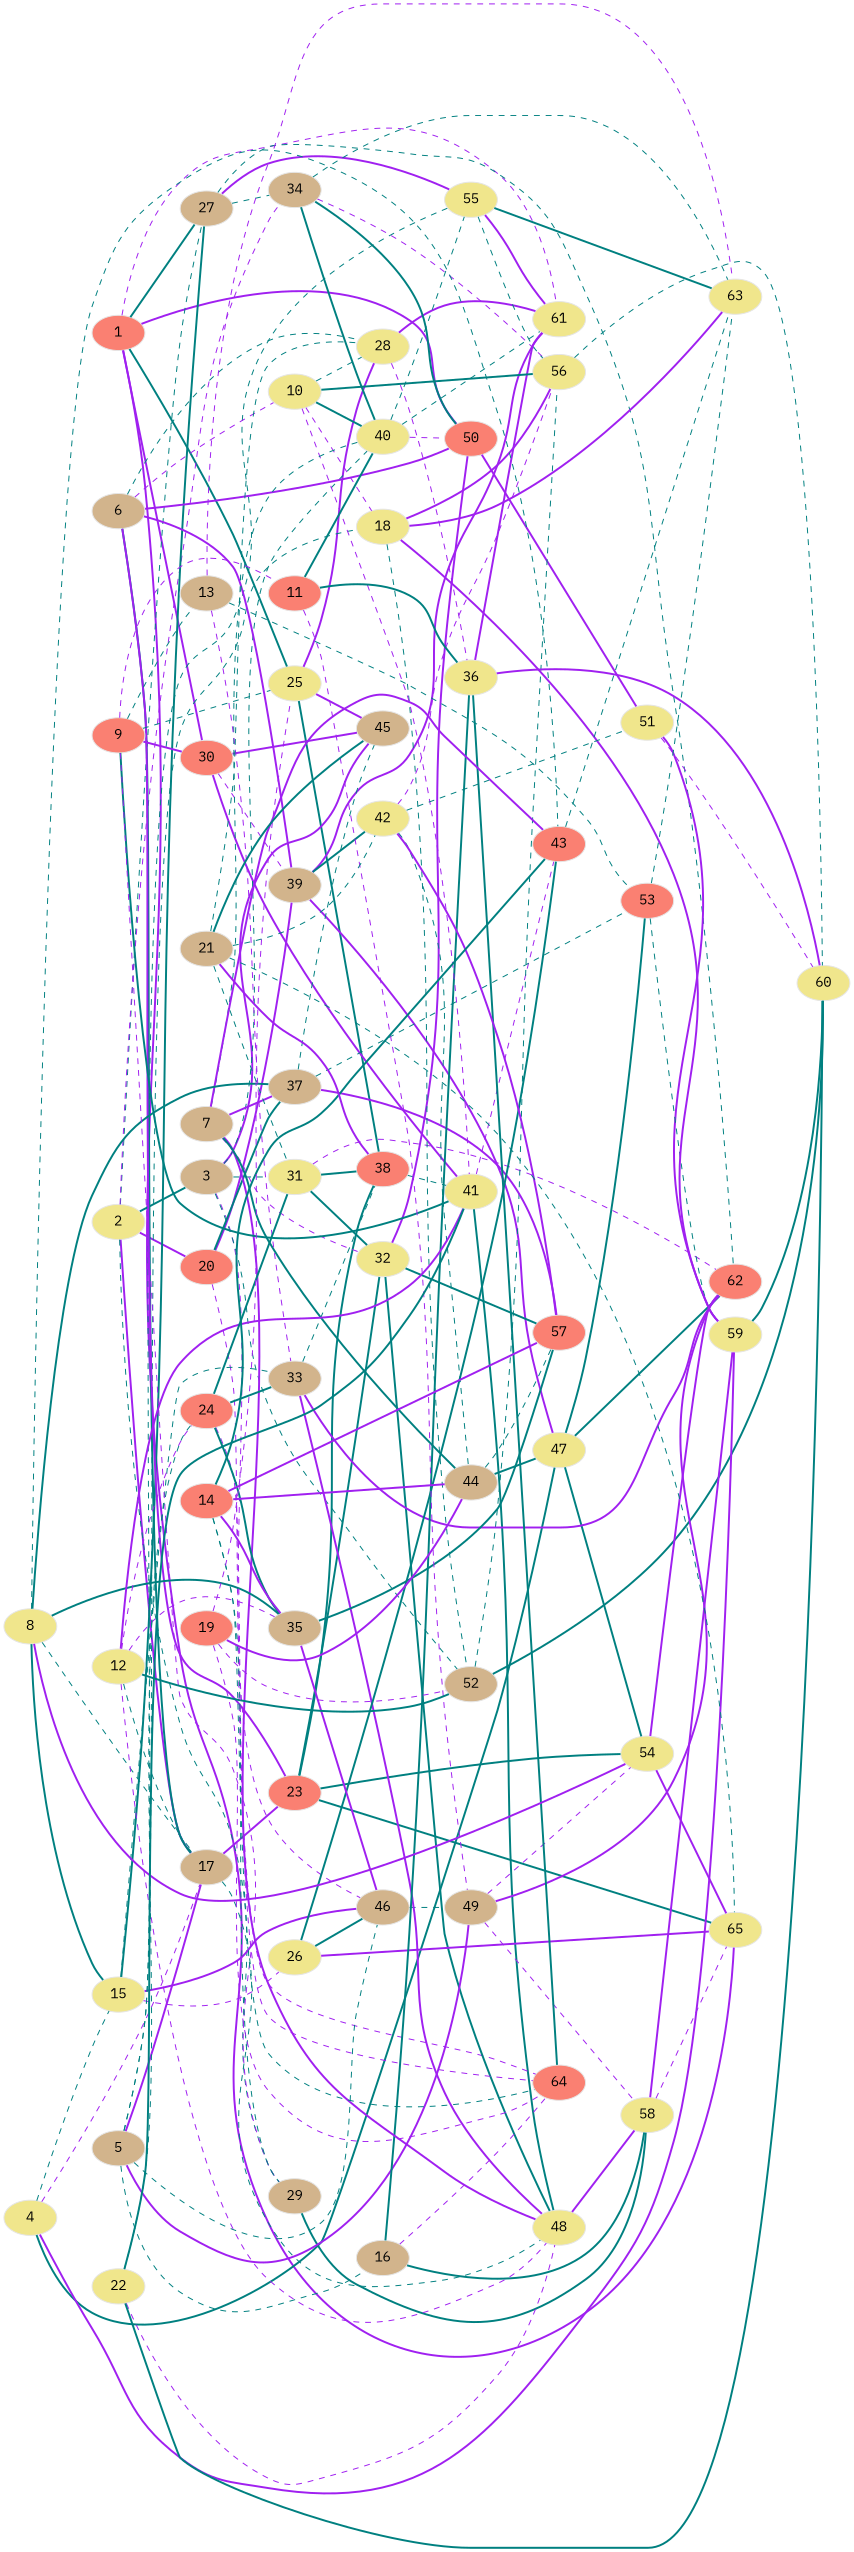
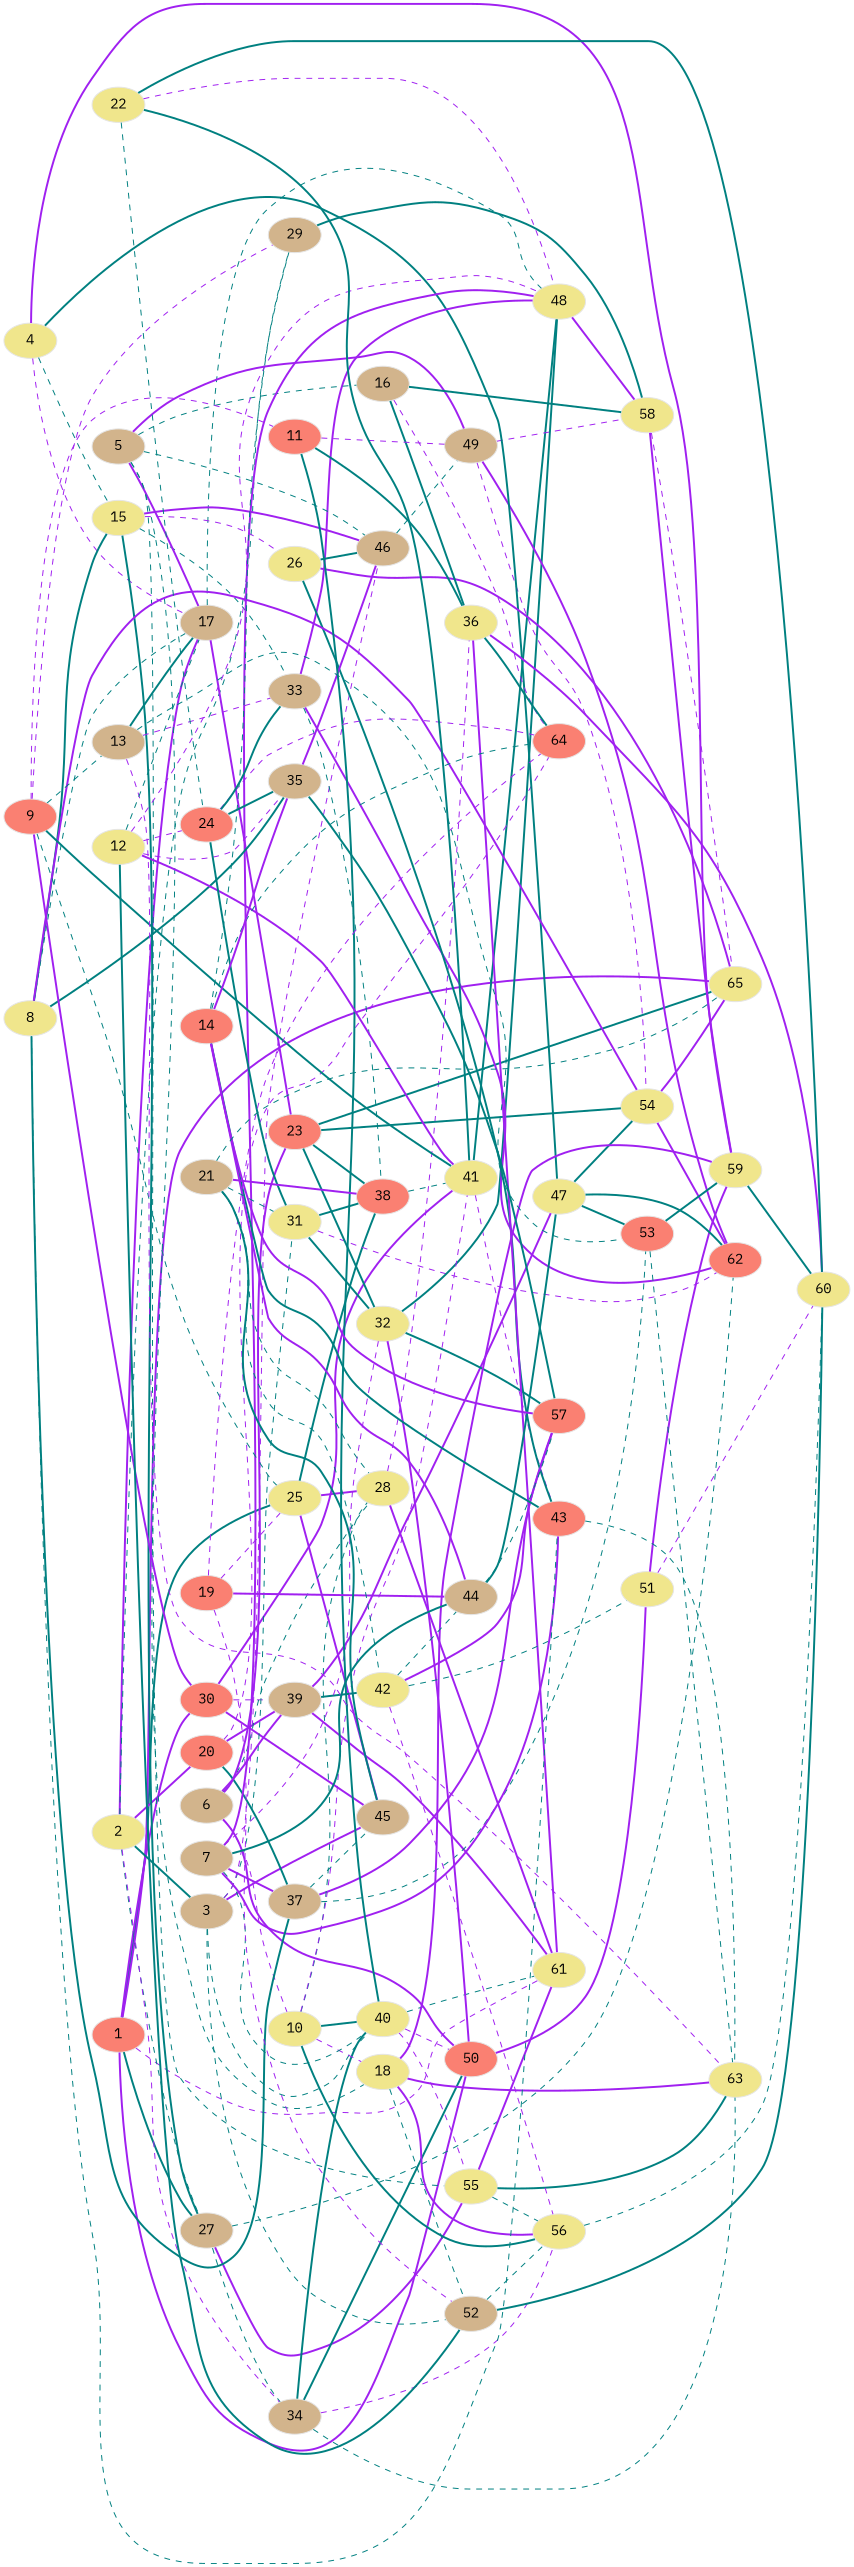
edge "55" -- "40": color teal -> purple
edge "53" -- "59": style dashed -> bold
edge "6" -- "17": now "13" -- "17"
